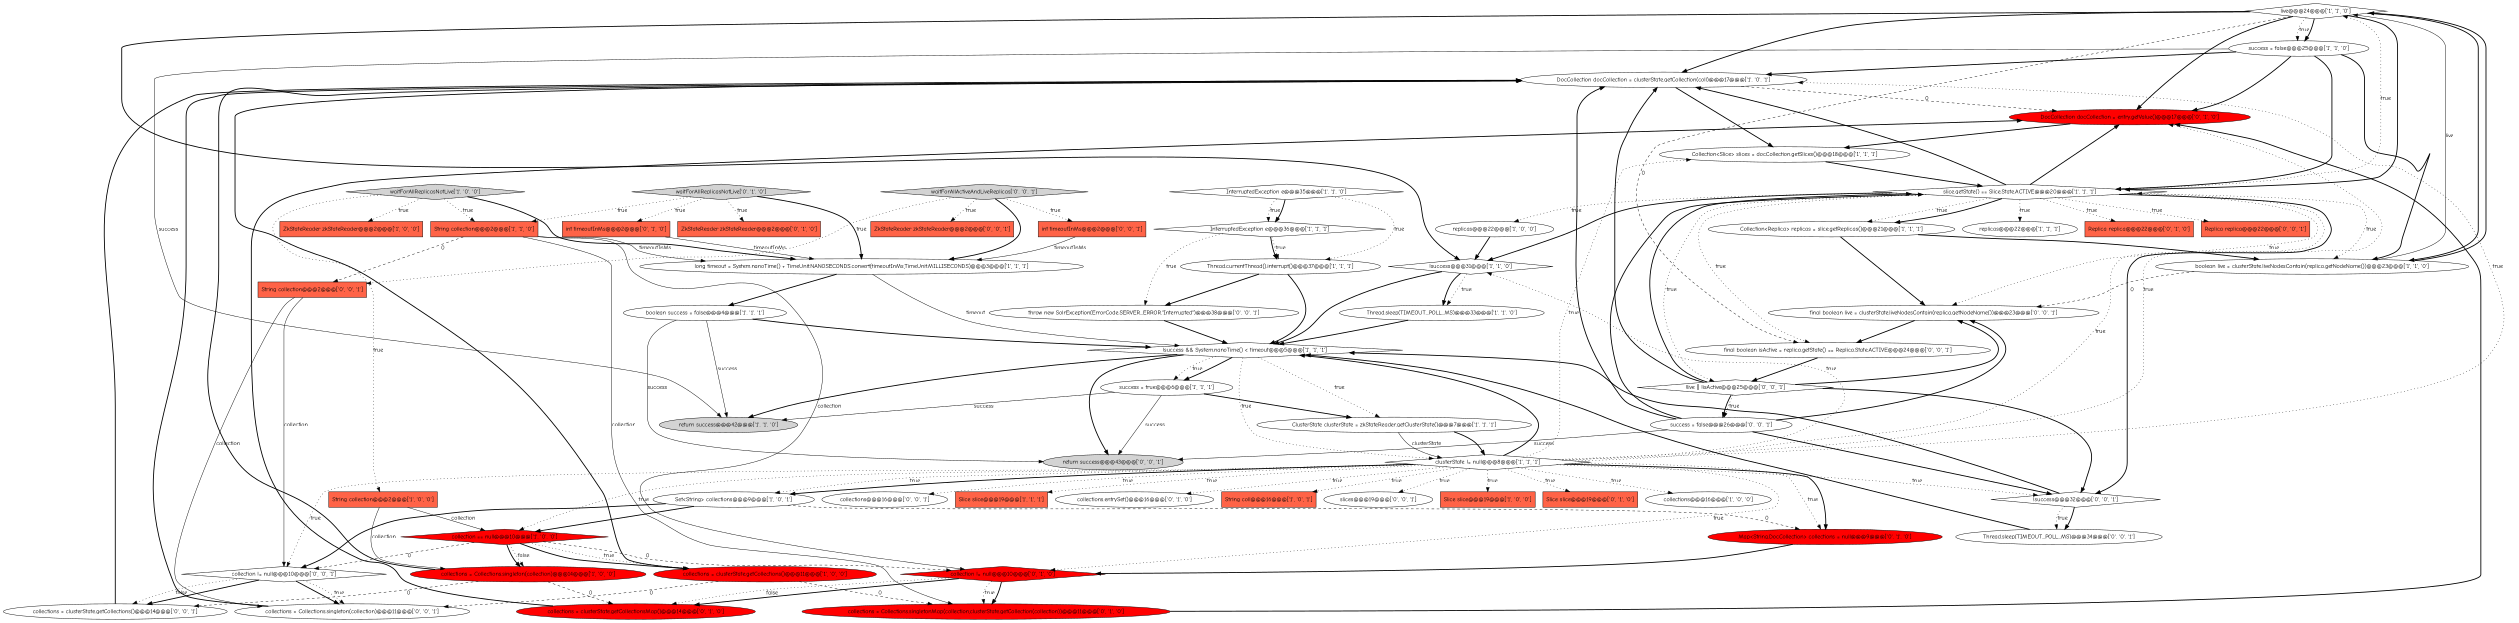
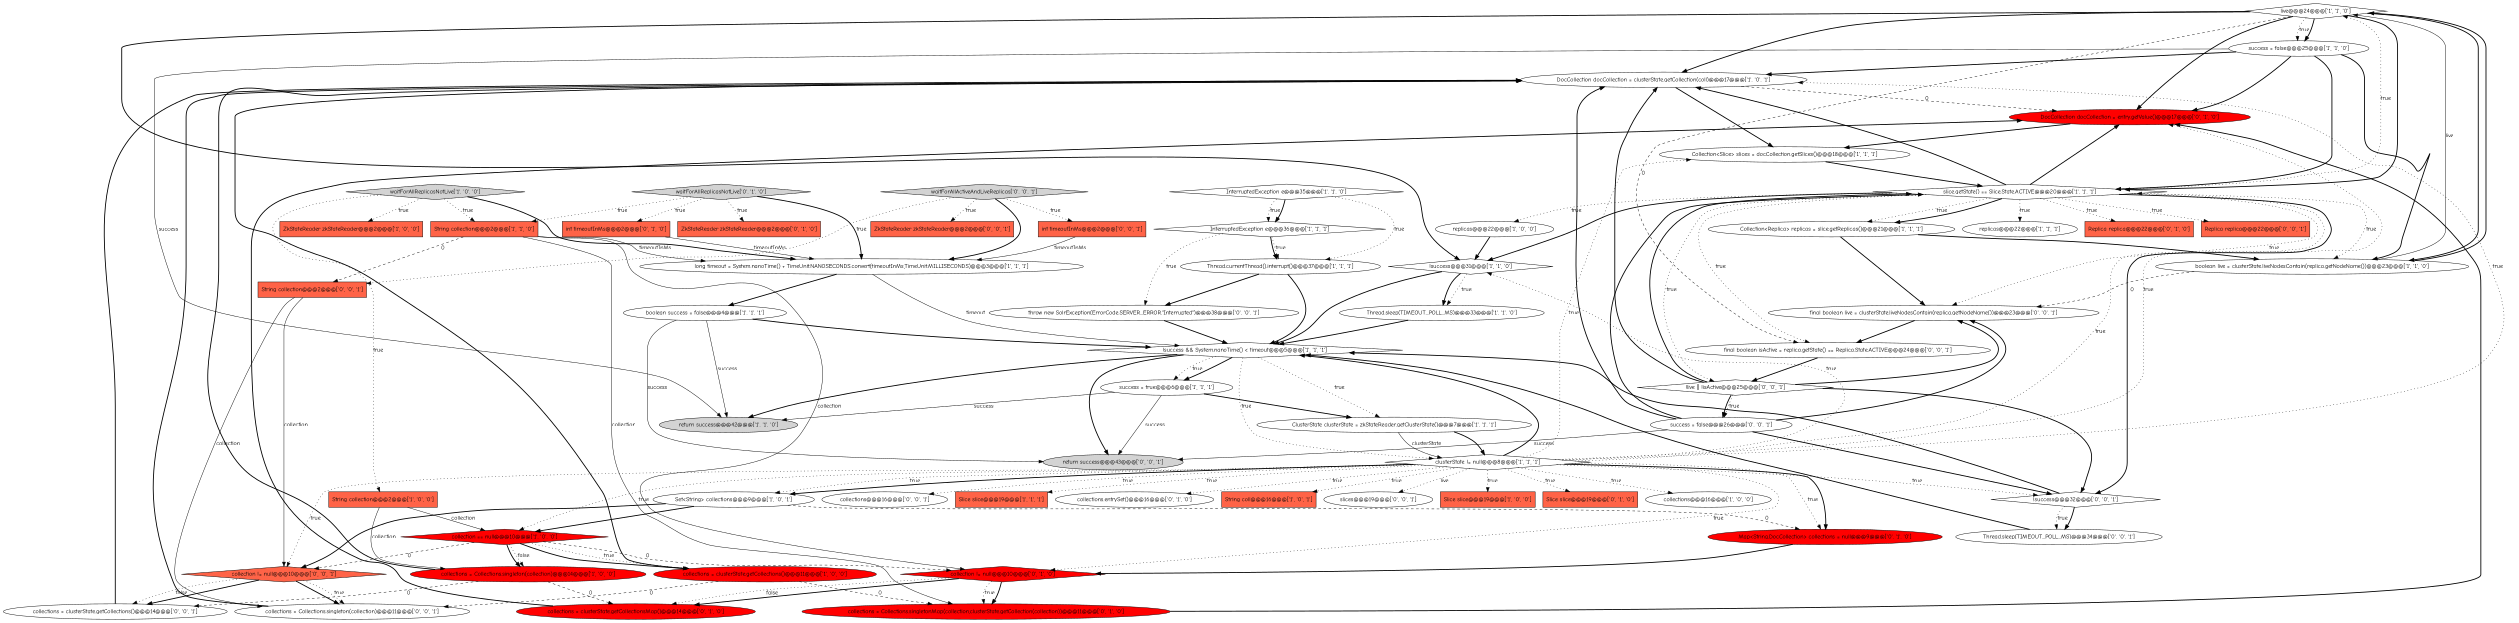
edge "clusterState != null@@@8@@@['1', '1', '1']" -> "slices@@@19@@@['0', '0', '1']": label "true" -> "live"
node "collection != null@@@10@@@['0', '0', '1']": fillcolor white -> tomato
